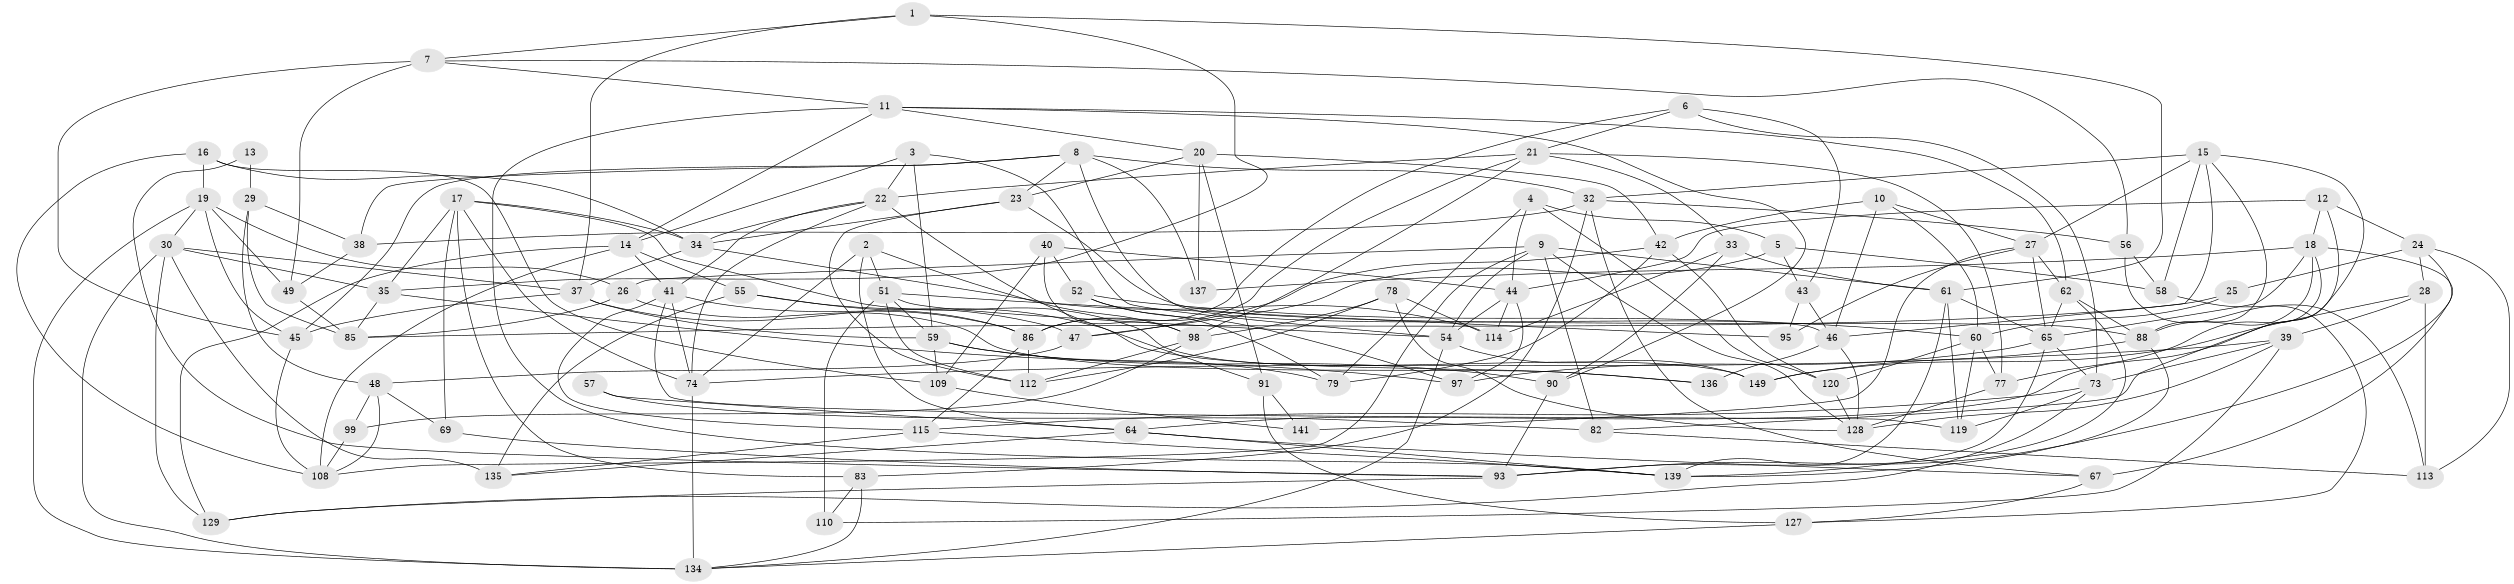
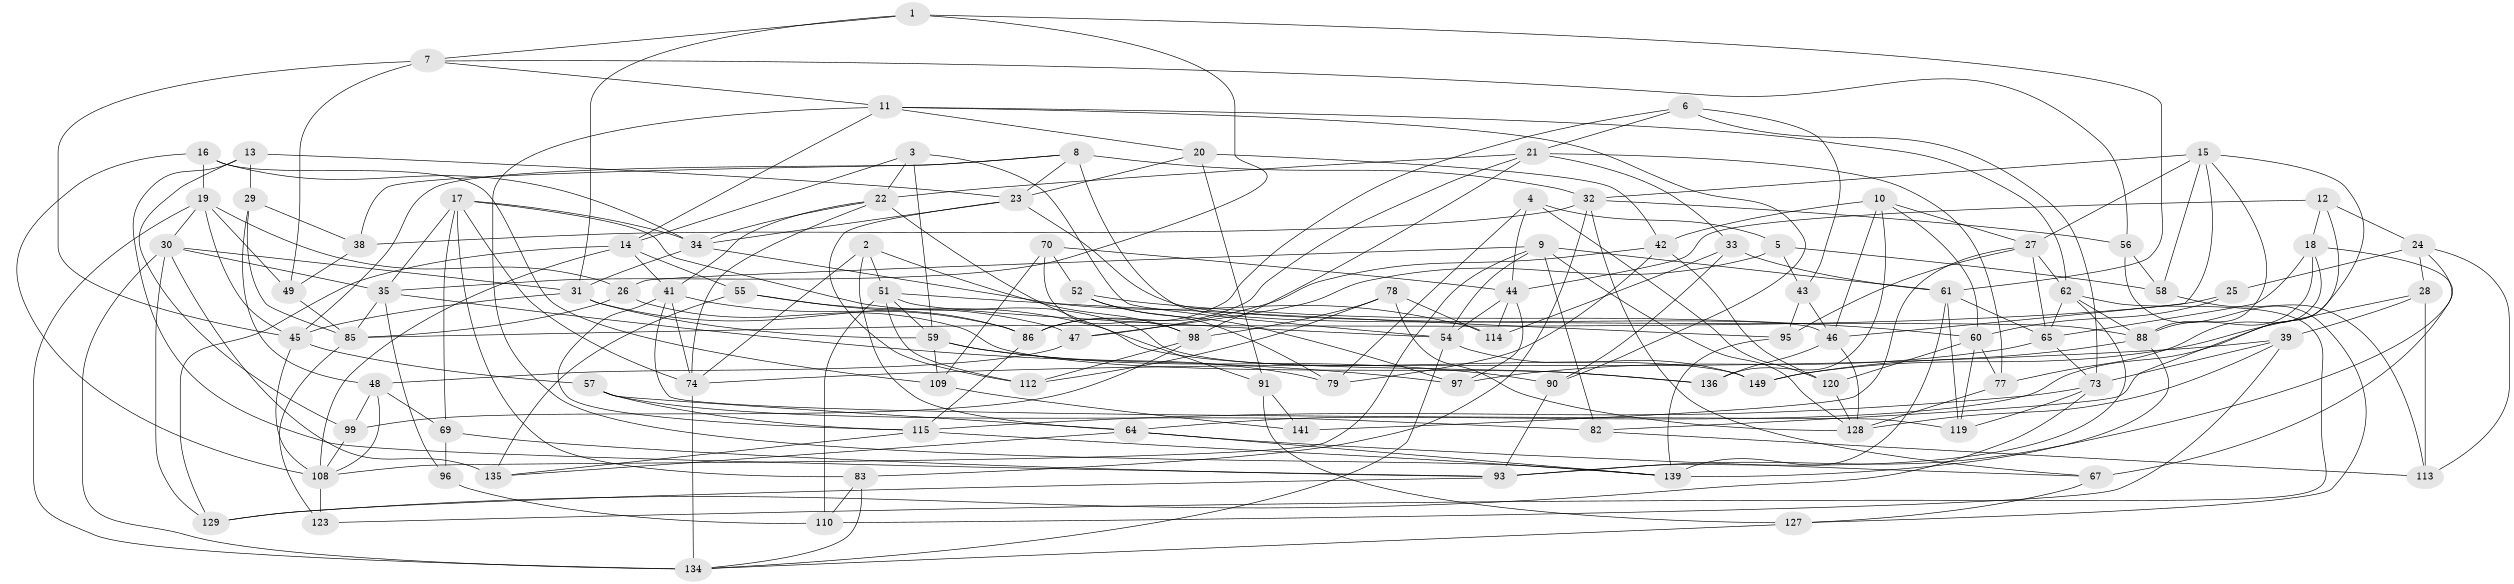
edge "13" -- "23": added
node "40": label "40" -> "70"
node "37": label "37" -> "31"
node "137": removed
edge "13" -- "99": added
edge "10" -- "136": added
edge "86" -- "112": removed
edge "45" -- "57": added
edge "57" -- "115": added
edge "65" -- "139": now "95" -- "139"
node "96": added
node "123": added
